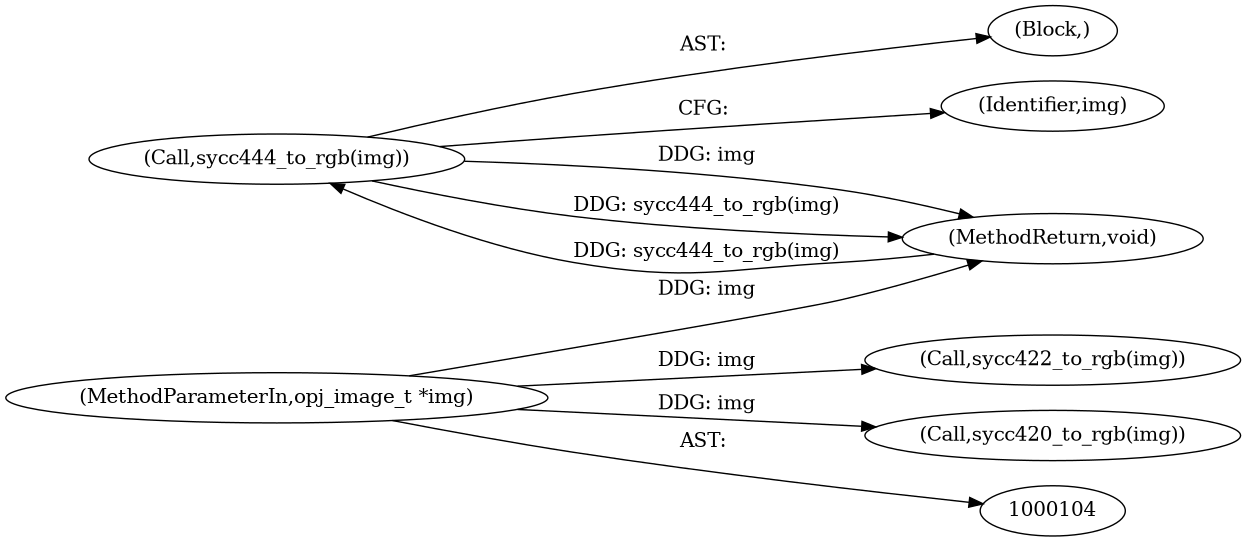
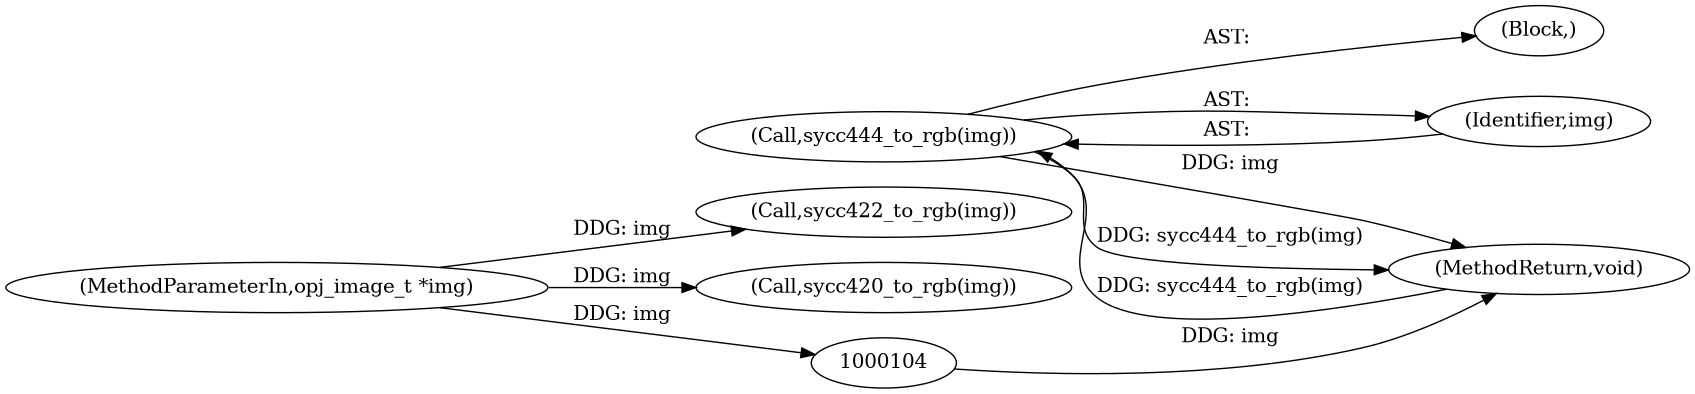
edge "(Call,sycc444_to_rgb(img))" -> "(Identifier,img)": label "CFG: " -> "AST: "
edge "(Identifier,img)" -> "(Call,sycc444_to_rgb(img))": added, label "AST:"
edge "(MethodParameterIn,opj_image_t *img)" -> "(MethodReturn,void)": now "1000104" -> "(MethodReturn,void)"
edge "(MethodParameterIn,opj_image_t *img)" -> "1000104": label "AST: " -> "DDG: img"
